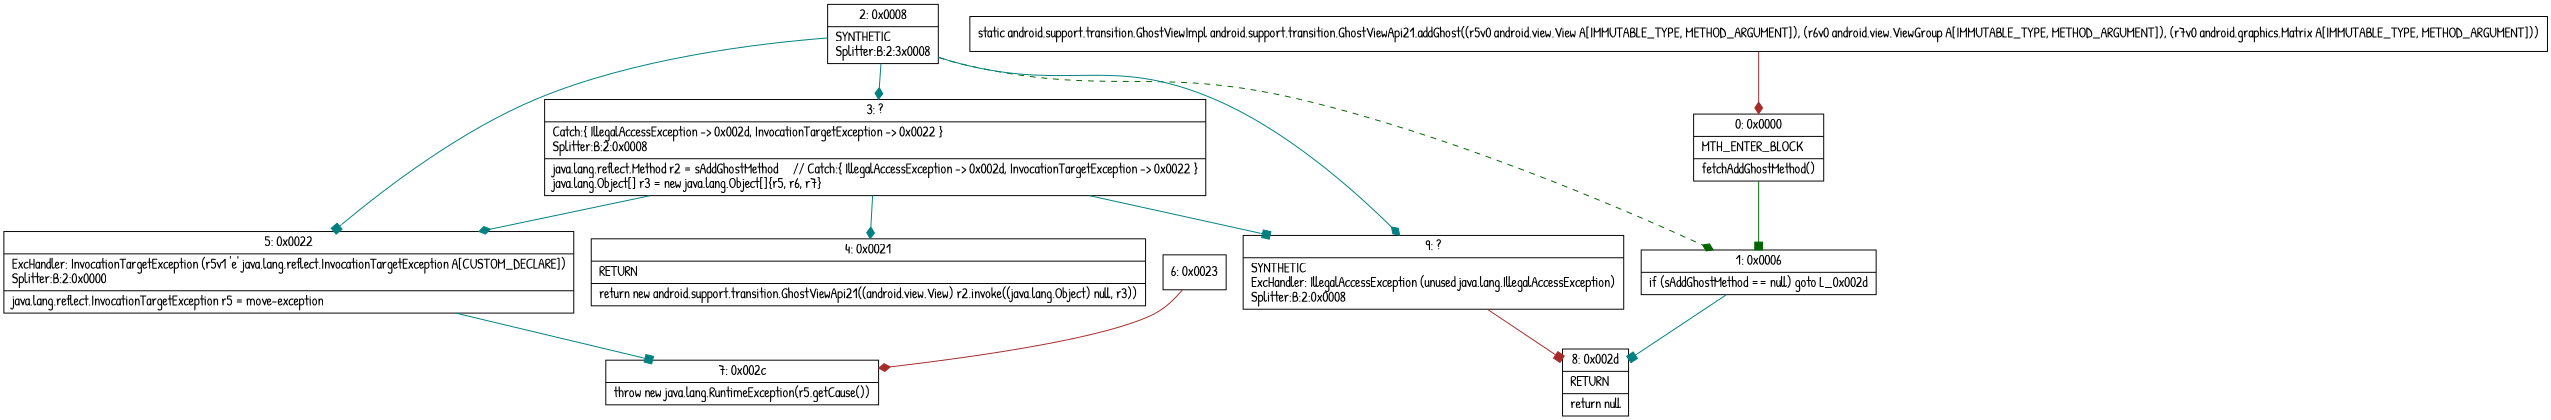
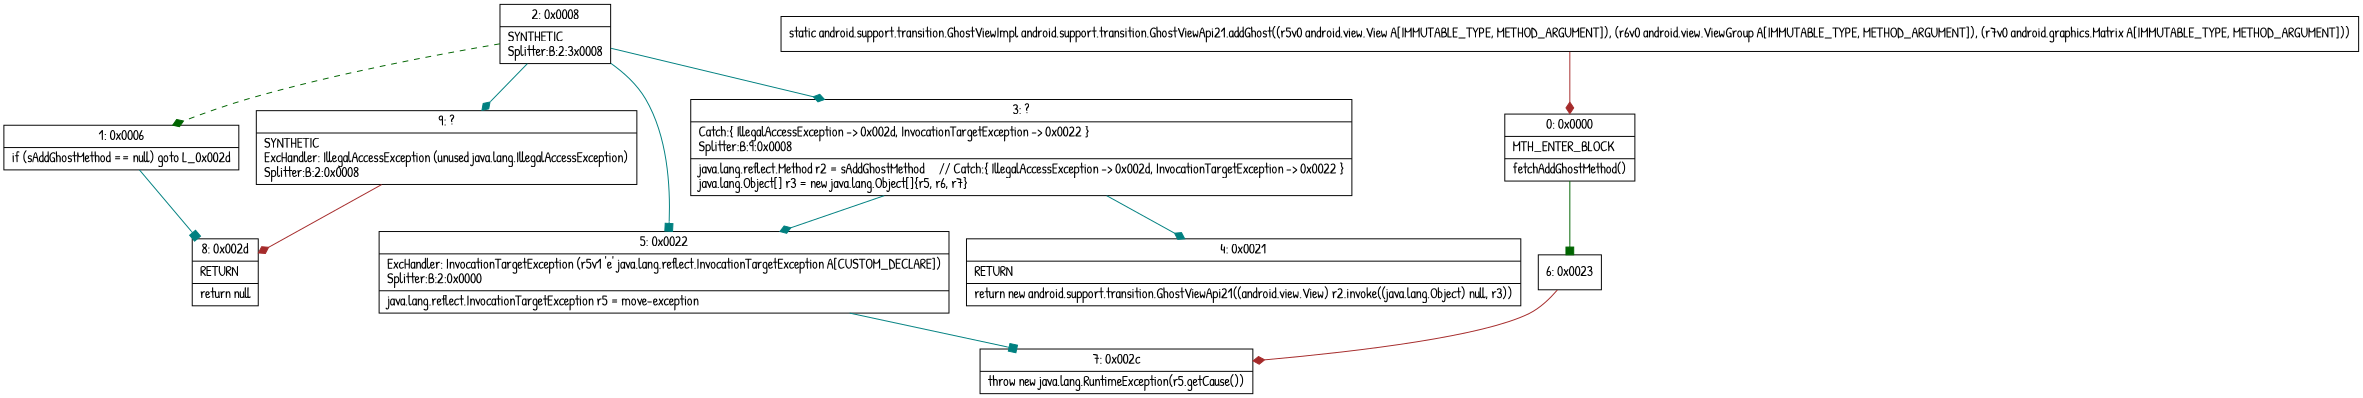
node "3: ?": text "Splitter:B:2:0x0008" -> "Splitter:B:9:0x0008"
edge "0: 0x0000" -> "1: 0x0006": now "0: 0x0000" -> "6: 0x0023"
edge "3: ?" -> "9: ?": removed
edge "9: ?" -> "8: 0x002d": arrowhead box -> diamond
